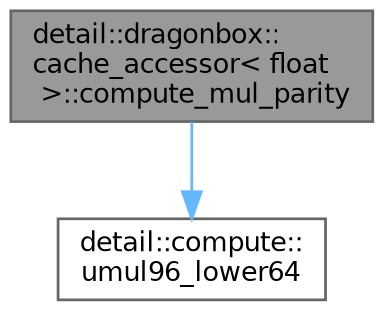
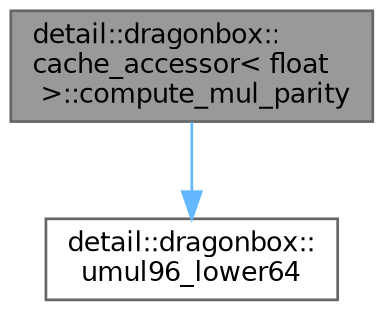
node "detail::compute:: umul96_lower64": label "detail::compute:: umul96_lower64" -> "detail::dragonbox:: umul96_lower64"
